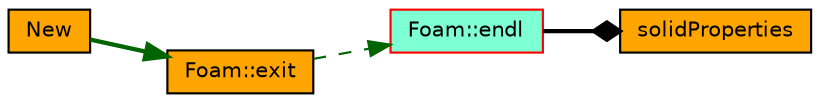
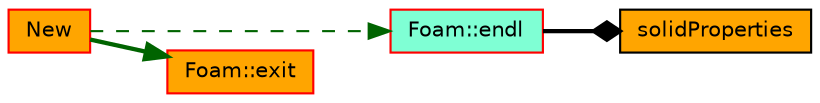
node "New": color black -> red
edge "Foam::exit" -> "Foam::endl": now "New" -> "Foam::endl"
node "Foam::exit": color black -> red
